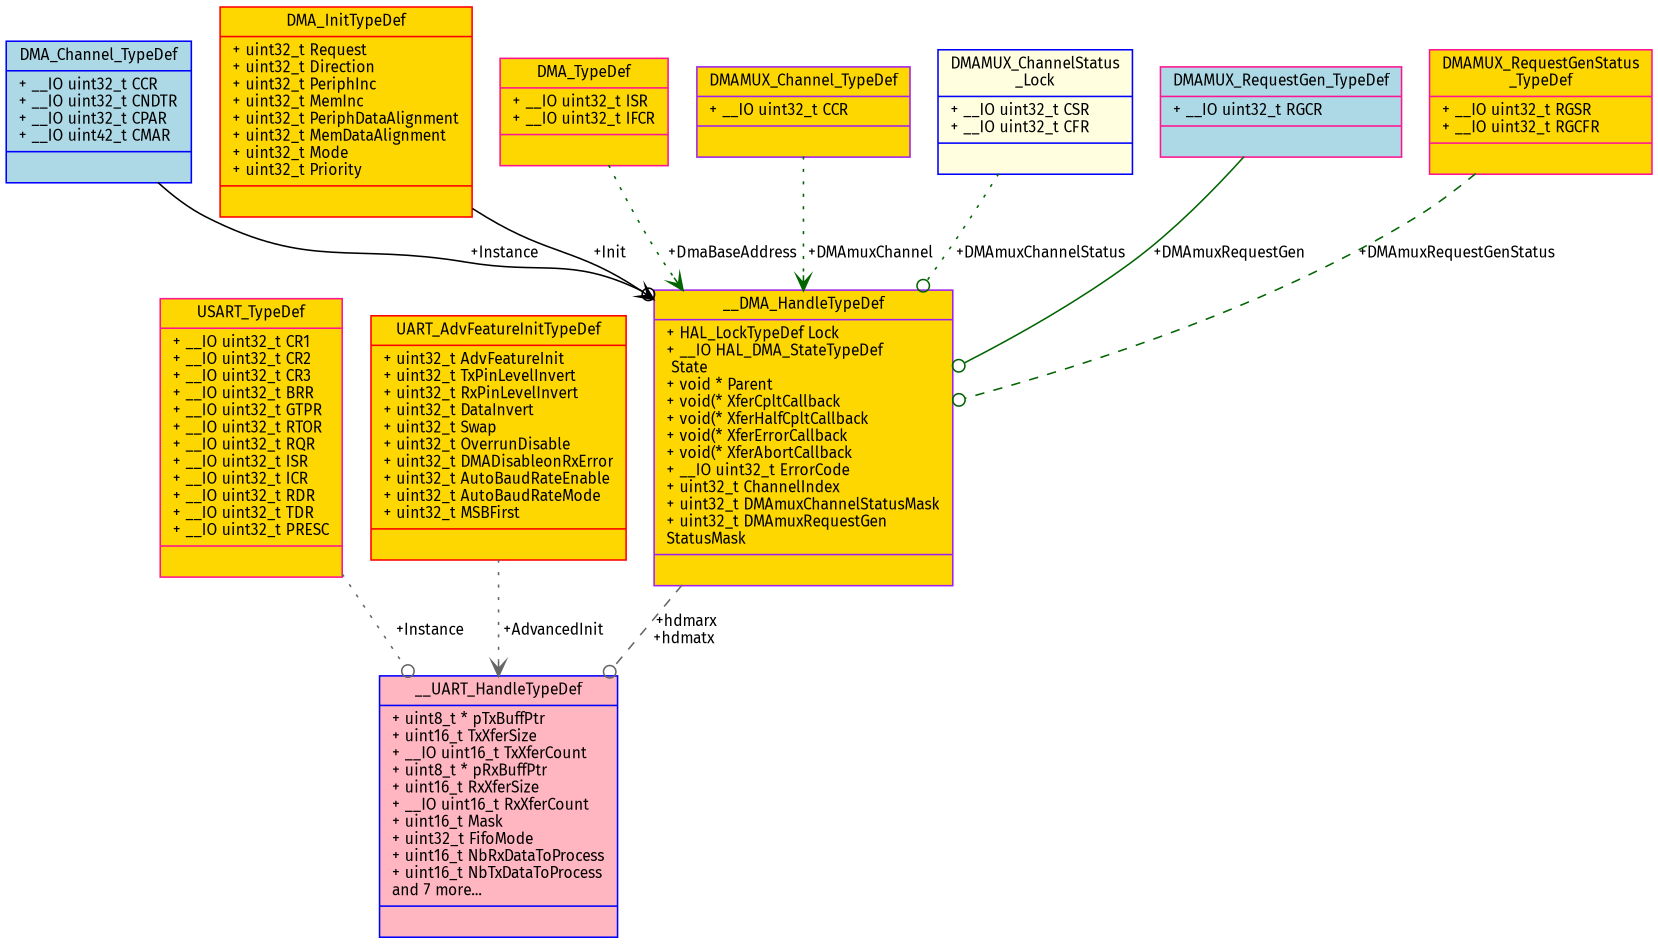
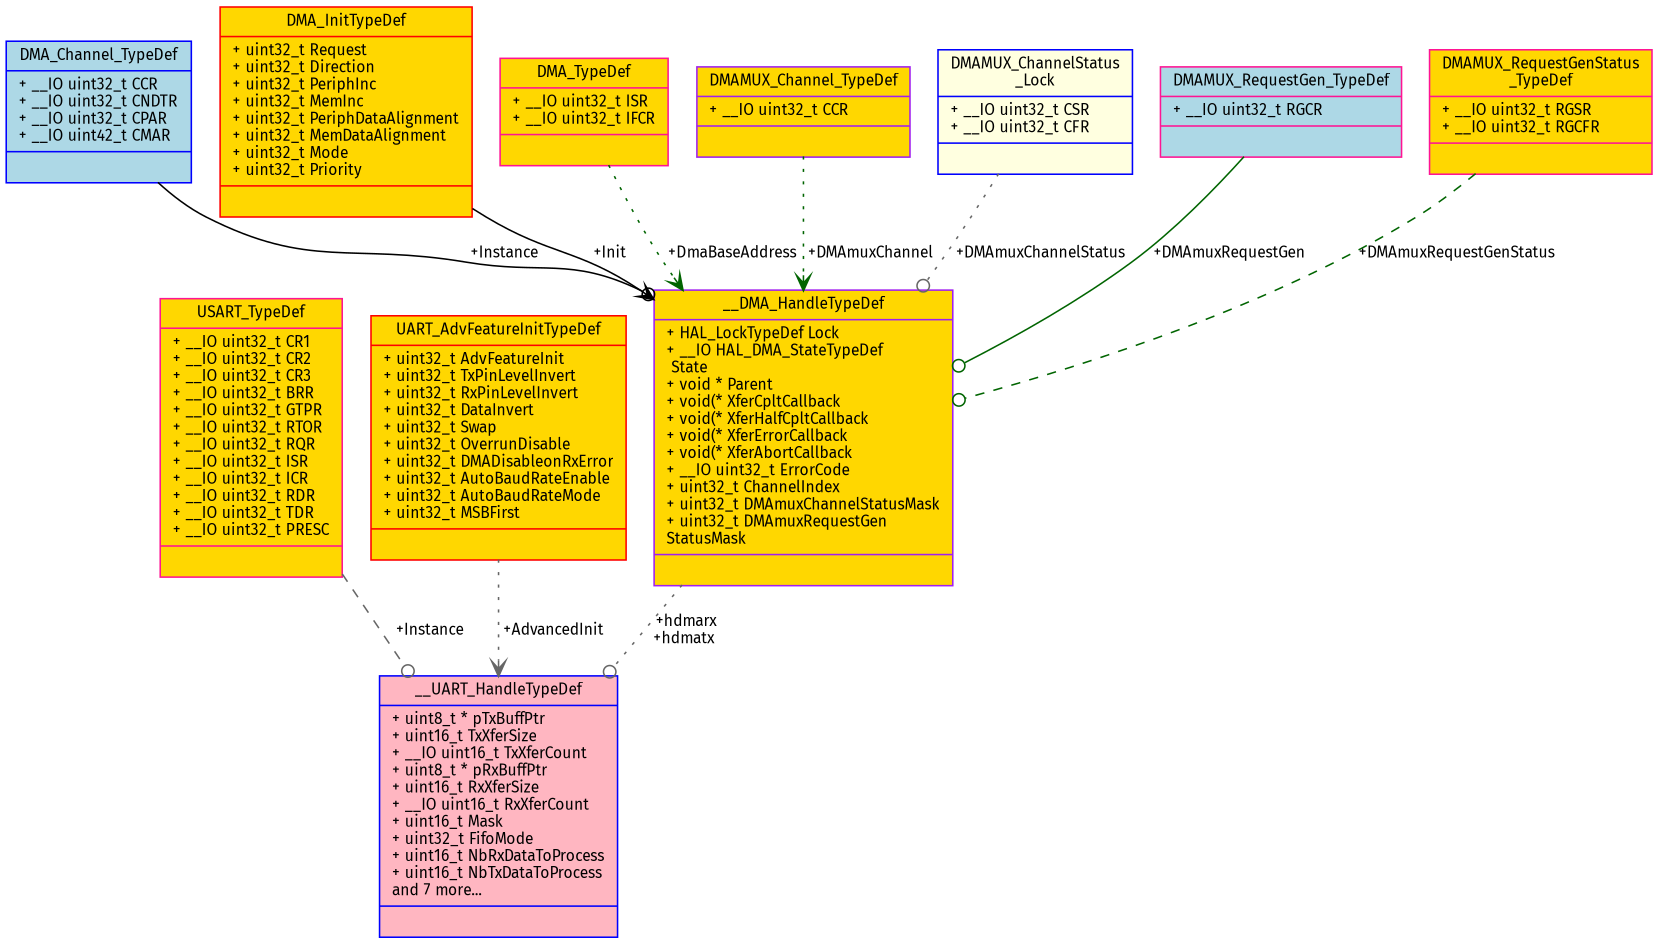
edge "DMAMUX_ChannelStatus" -> "__DMA_HandleTypeDef": color darkgreen -> gray40
edge "USART_TypeDef" -> "__UART_HandleTypeDef": style dotted -> dashed
edge "__DMA_HandleTypeDef" -> "__UART_HandleTypeDef": style dashed -> dotted
